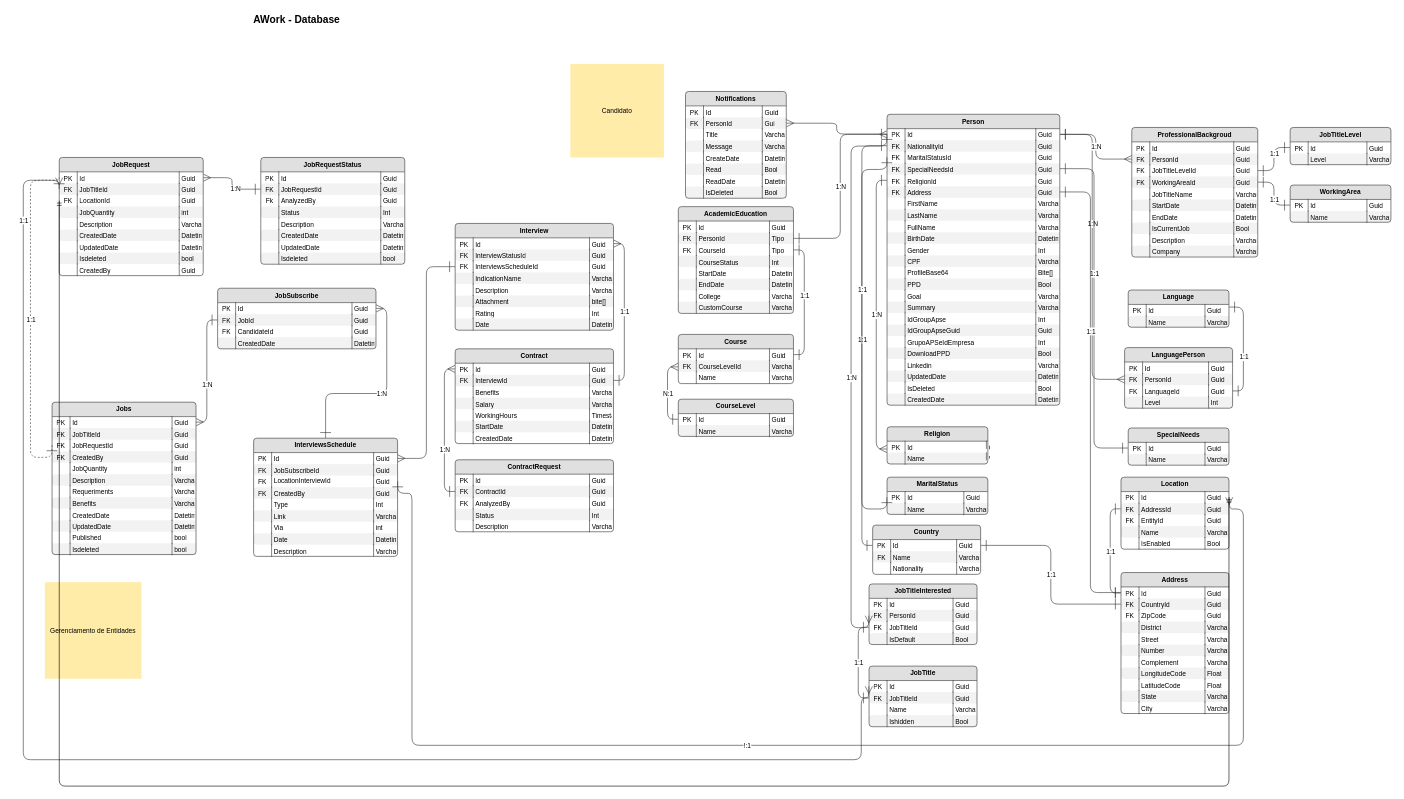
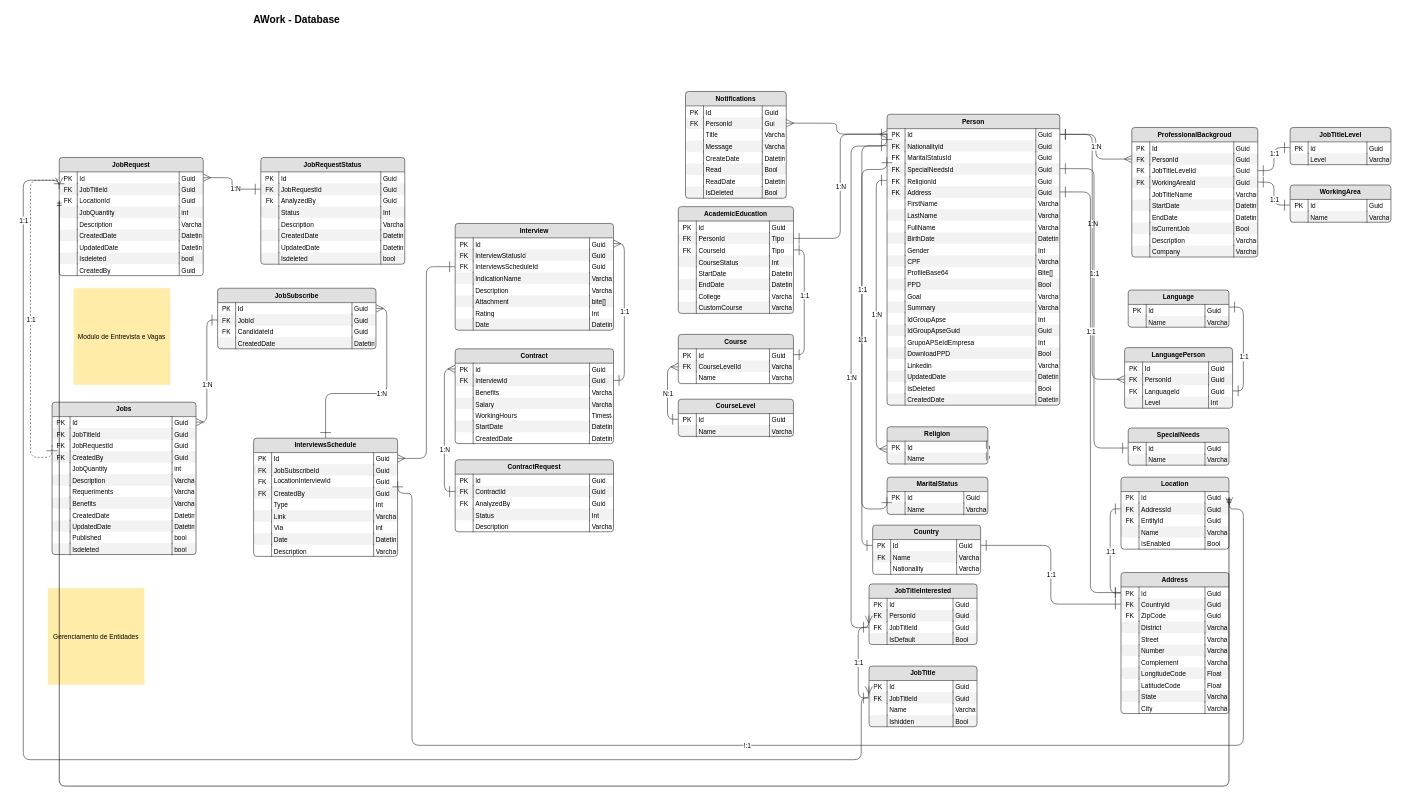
node "Candidato": removed
node "Modulo de Entrevista e Vagas": added
node "Gerenciamento de Entidades": moved (93, 631) -> (96, 637)
